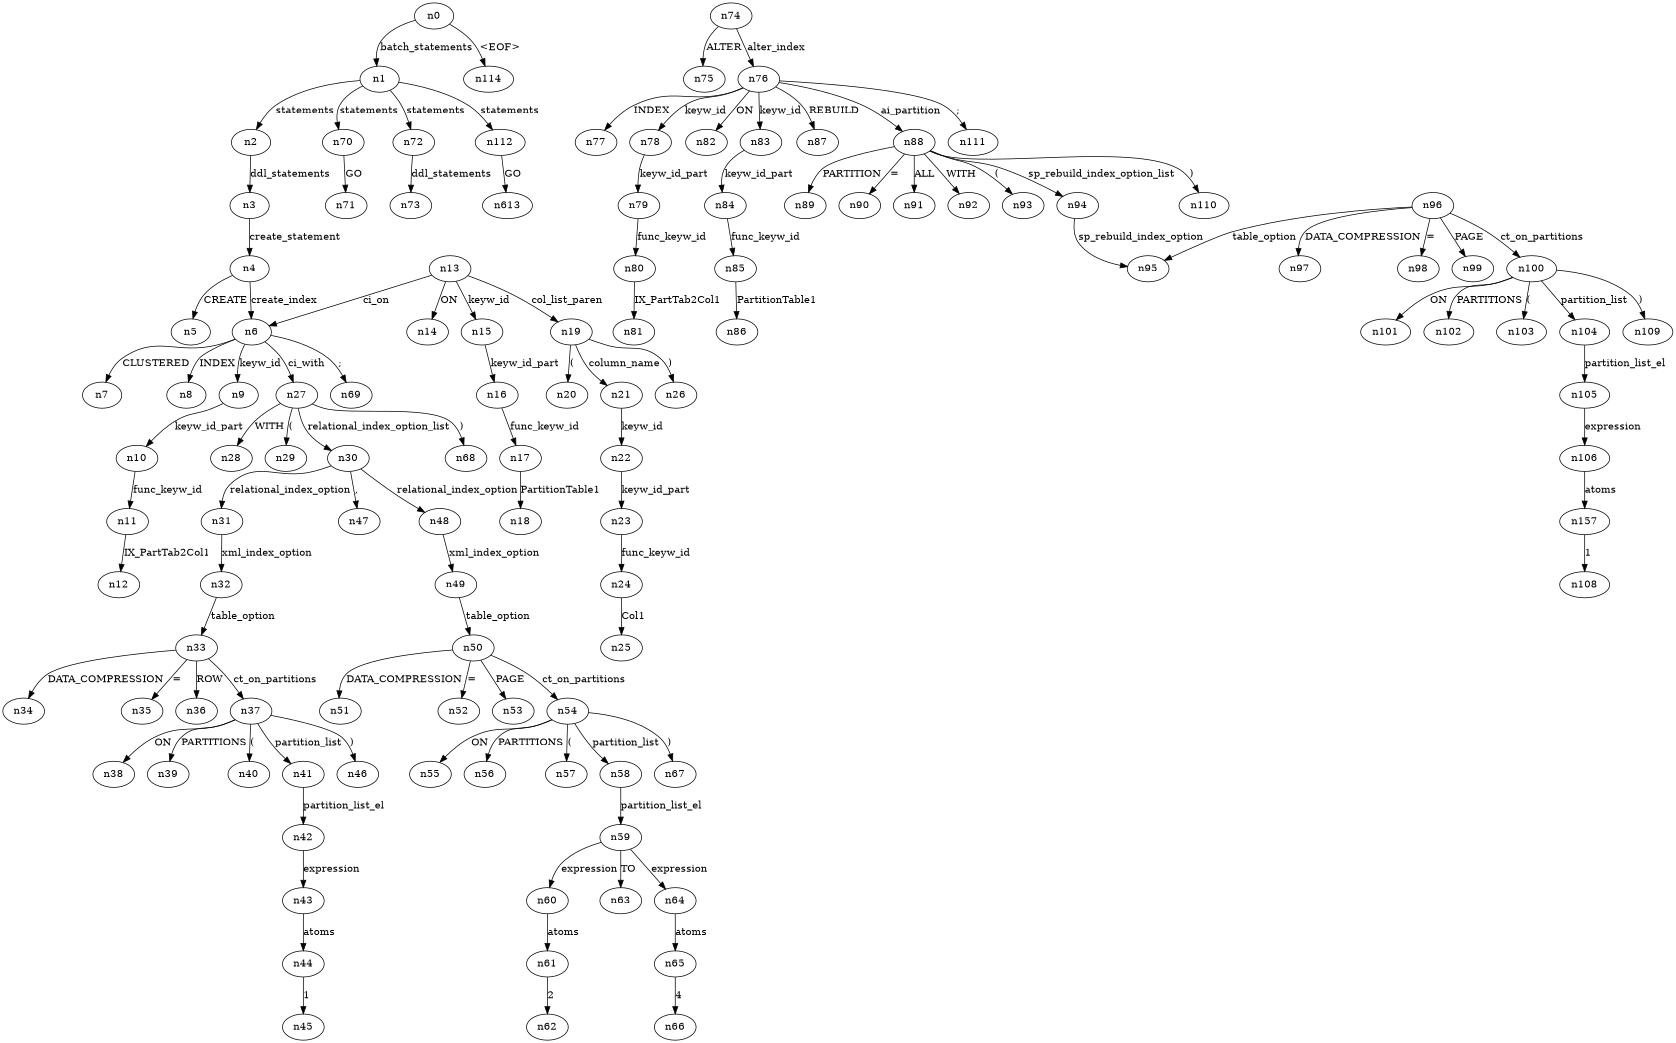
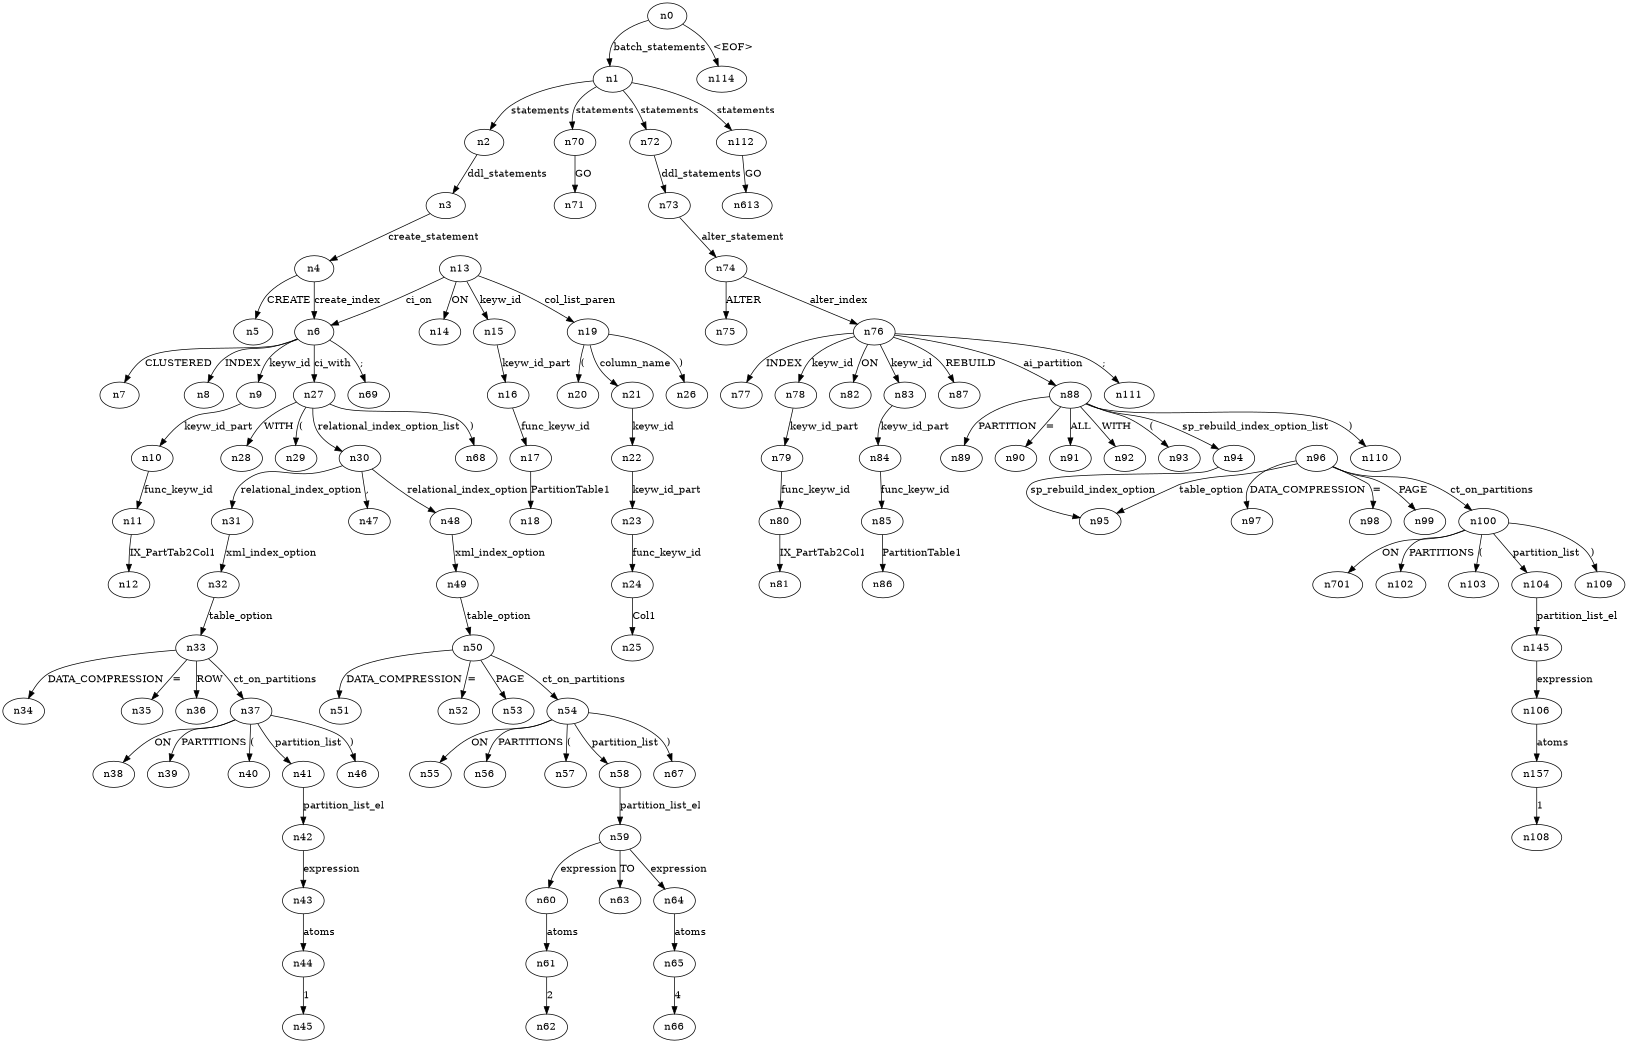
edge "n73" -> "n74": added, label "alter_statement"
node "n101": label "n101" -> "n701"
node "n105": label "n105" -> "n145"
